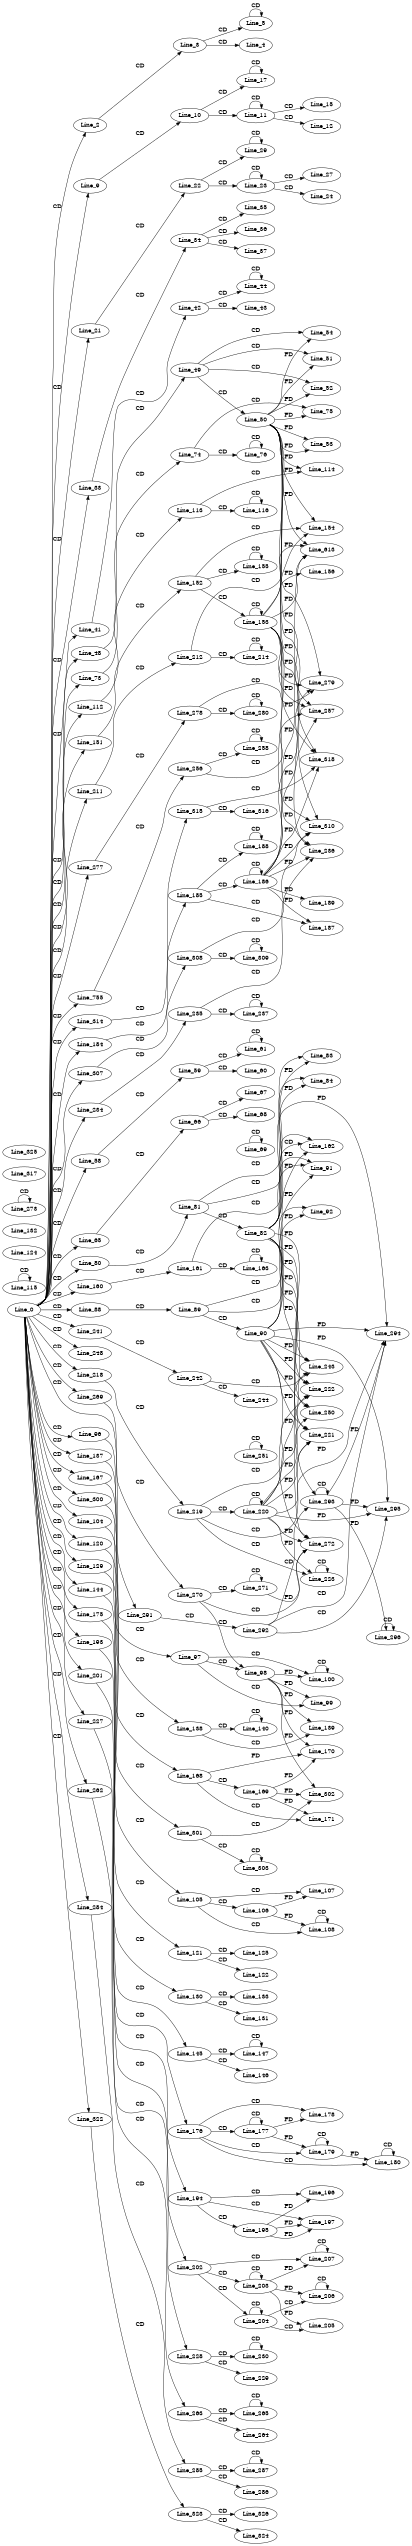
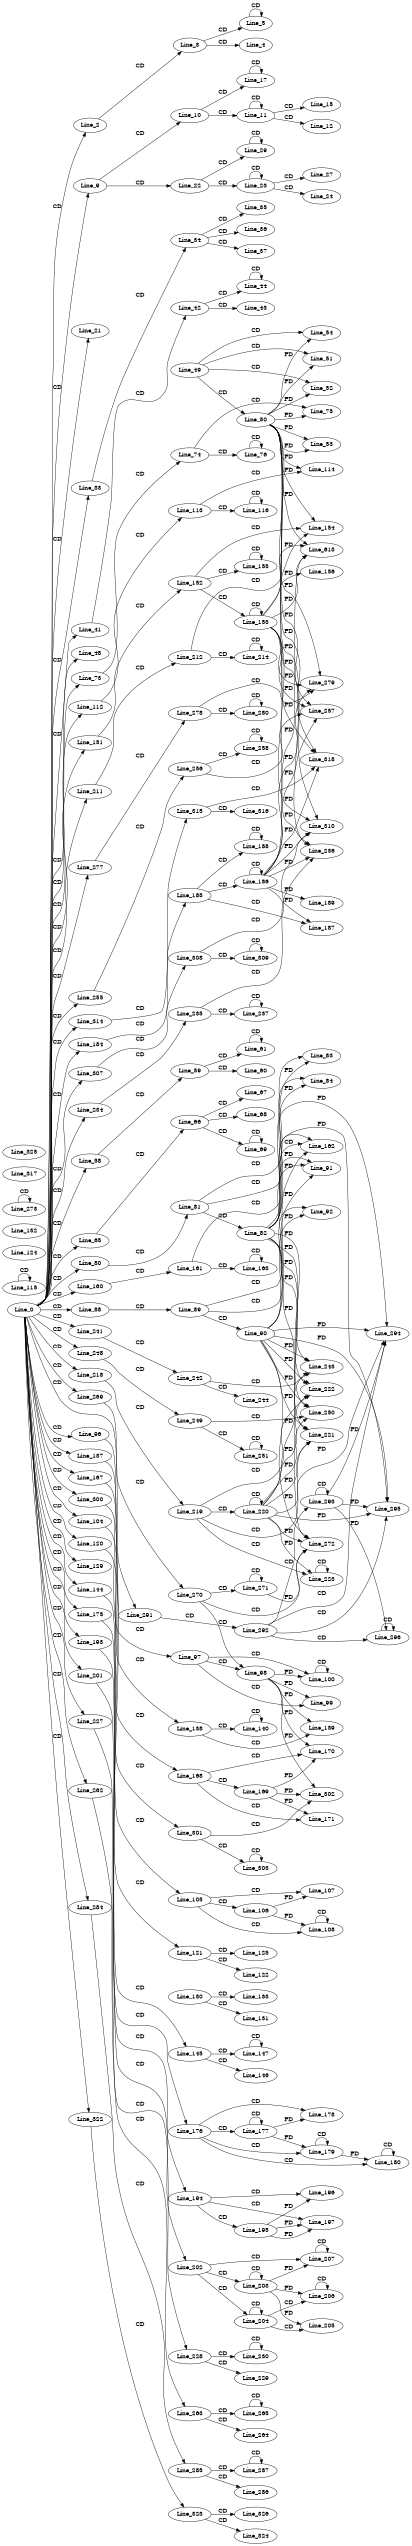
edge "Line_21" -> "Line_22": now "Line_9" -> "Line_22"
edge "Line_48" -> "Line_49": removed, label "CD"
node "Line_755": label "Line_755" -> "Line_255"
edge "Line_66" -> "Line_69": added, label "CD"
edge "Line_82" -> "Line_293": now "Line_82" -> "Line_295"
node "Line_249": added
edge "Line_292" -> "Line_296": added, label "CD"
edge "Line_168" -> "Line_170": label "FD" -> "CD"
edge "Line_129" -> "Line_130": removed, label "CD"
